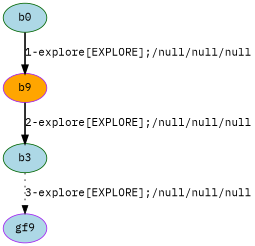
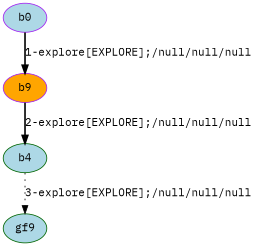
node "b0": color darkgreen -> purple
node "b3": label "b3" -> "b4"
node "gf9": color purple -> darkgreen
